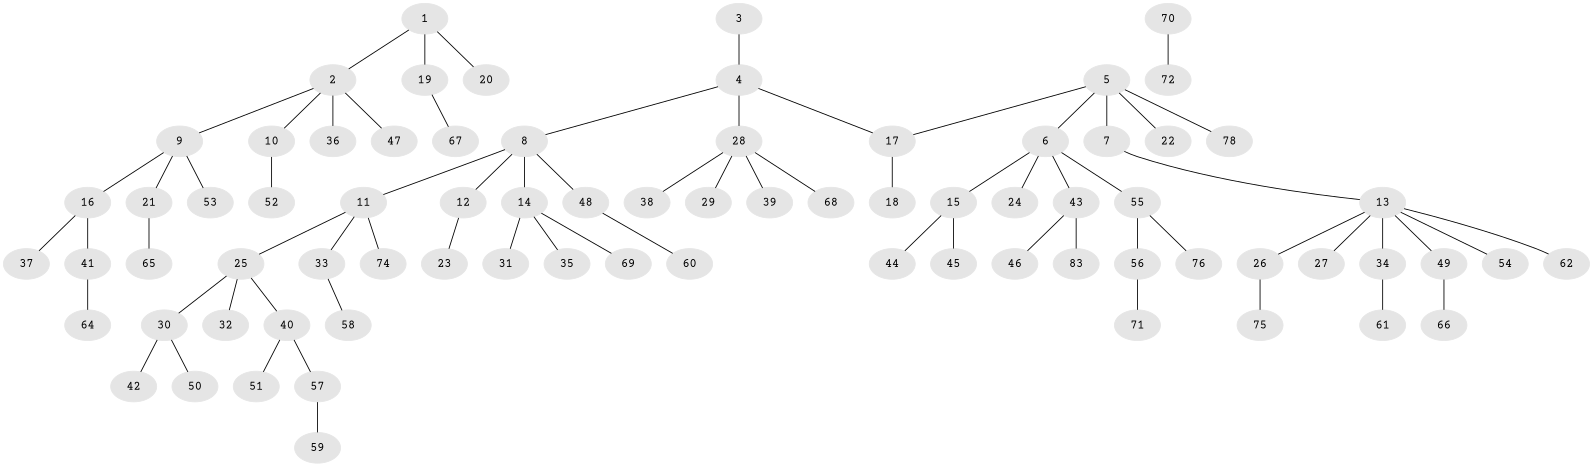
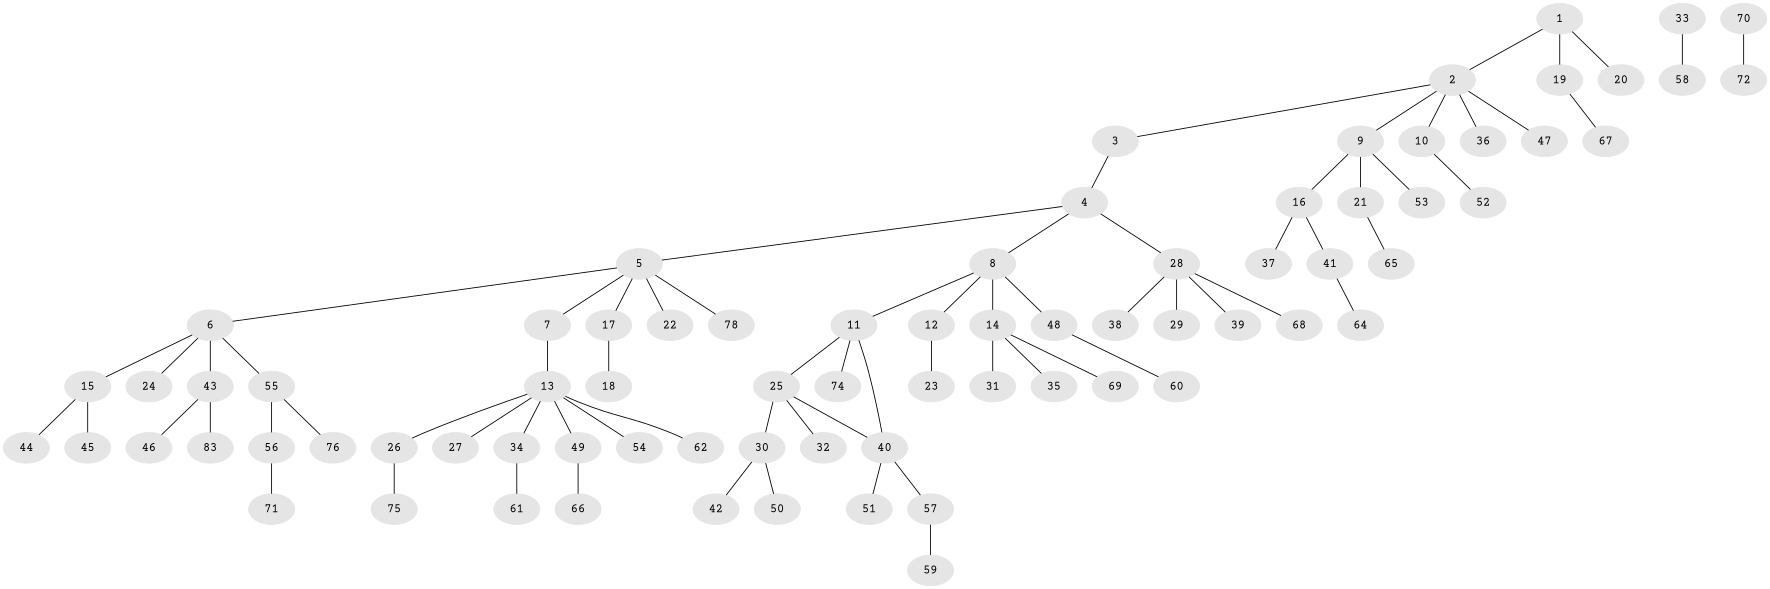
edge "4" -- "17": now "4" -- "5"
edge "2" -- "3": added
edge "11" -- "33": now "11" -- "40"
